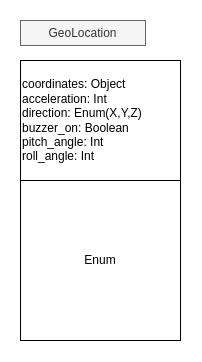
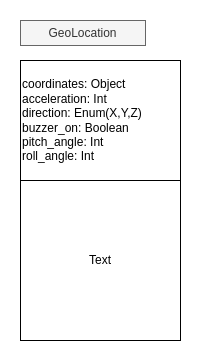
node "Enum": label "Enum" -> "Text"
